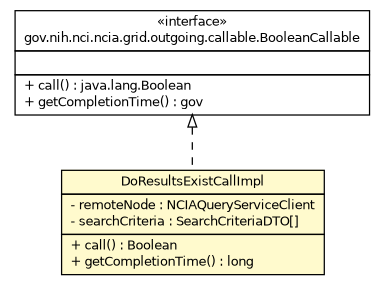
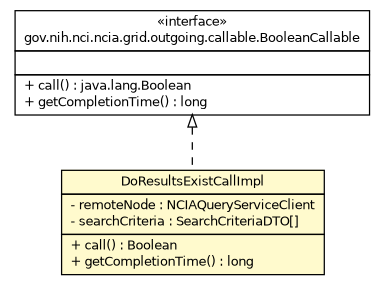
node "gov.nih.nci.ncia.grid.outgoing.callable.BooleanCallable": text "+ getCompletionTime() : gov" -> "+ getCompletionTime() : long"
